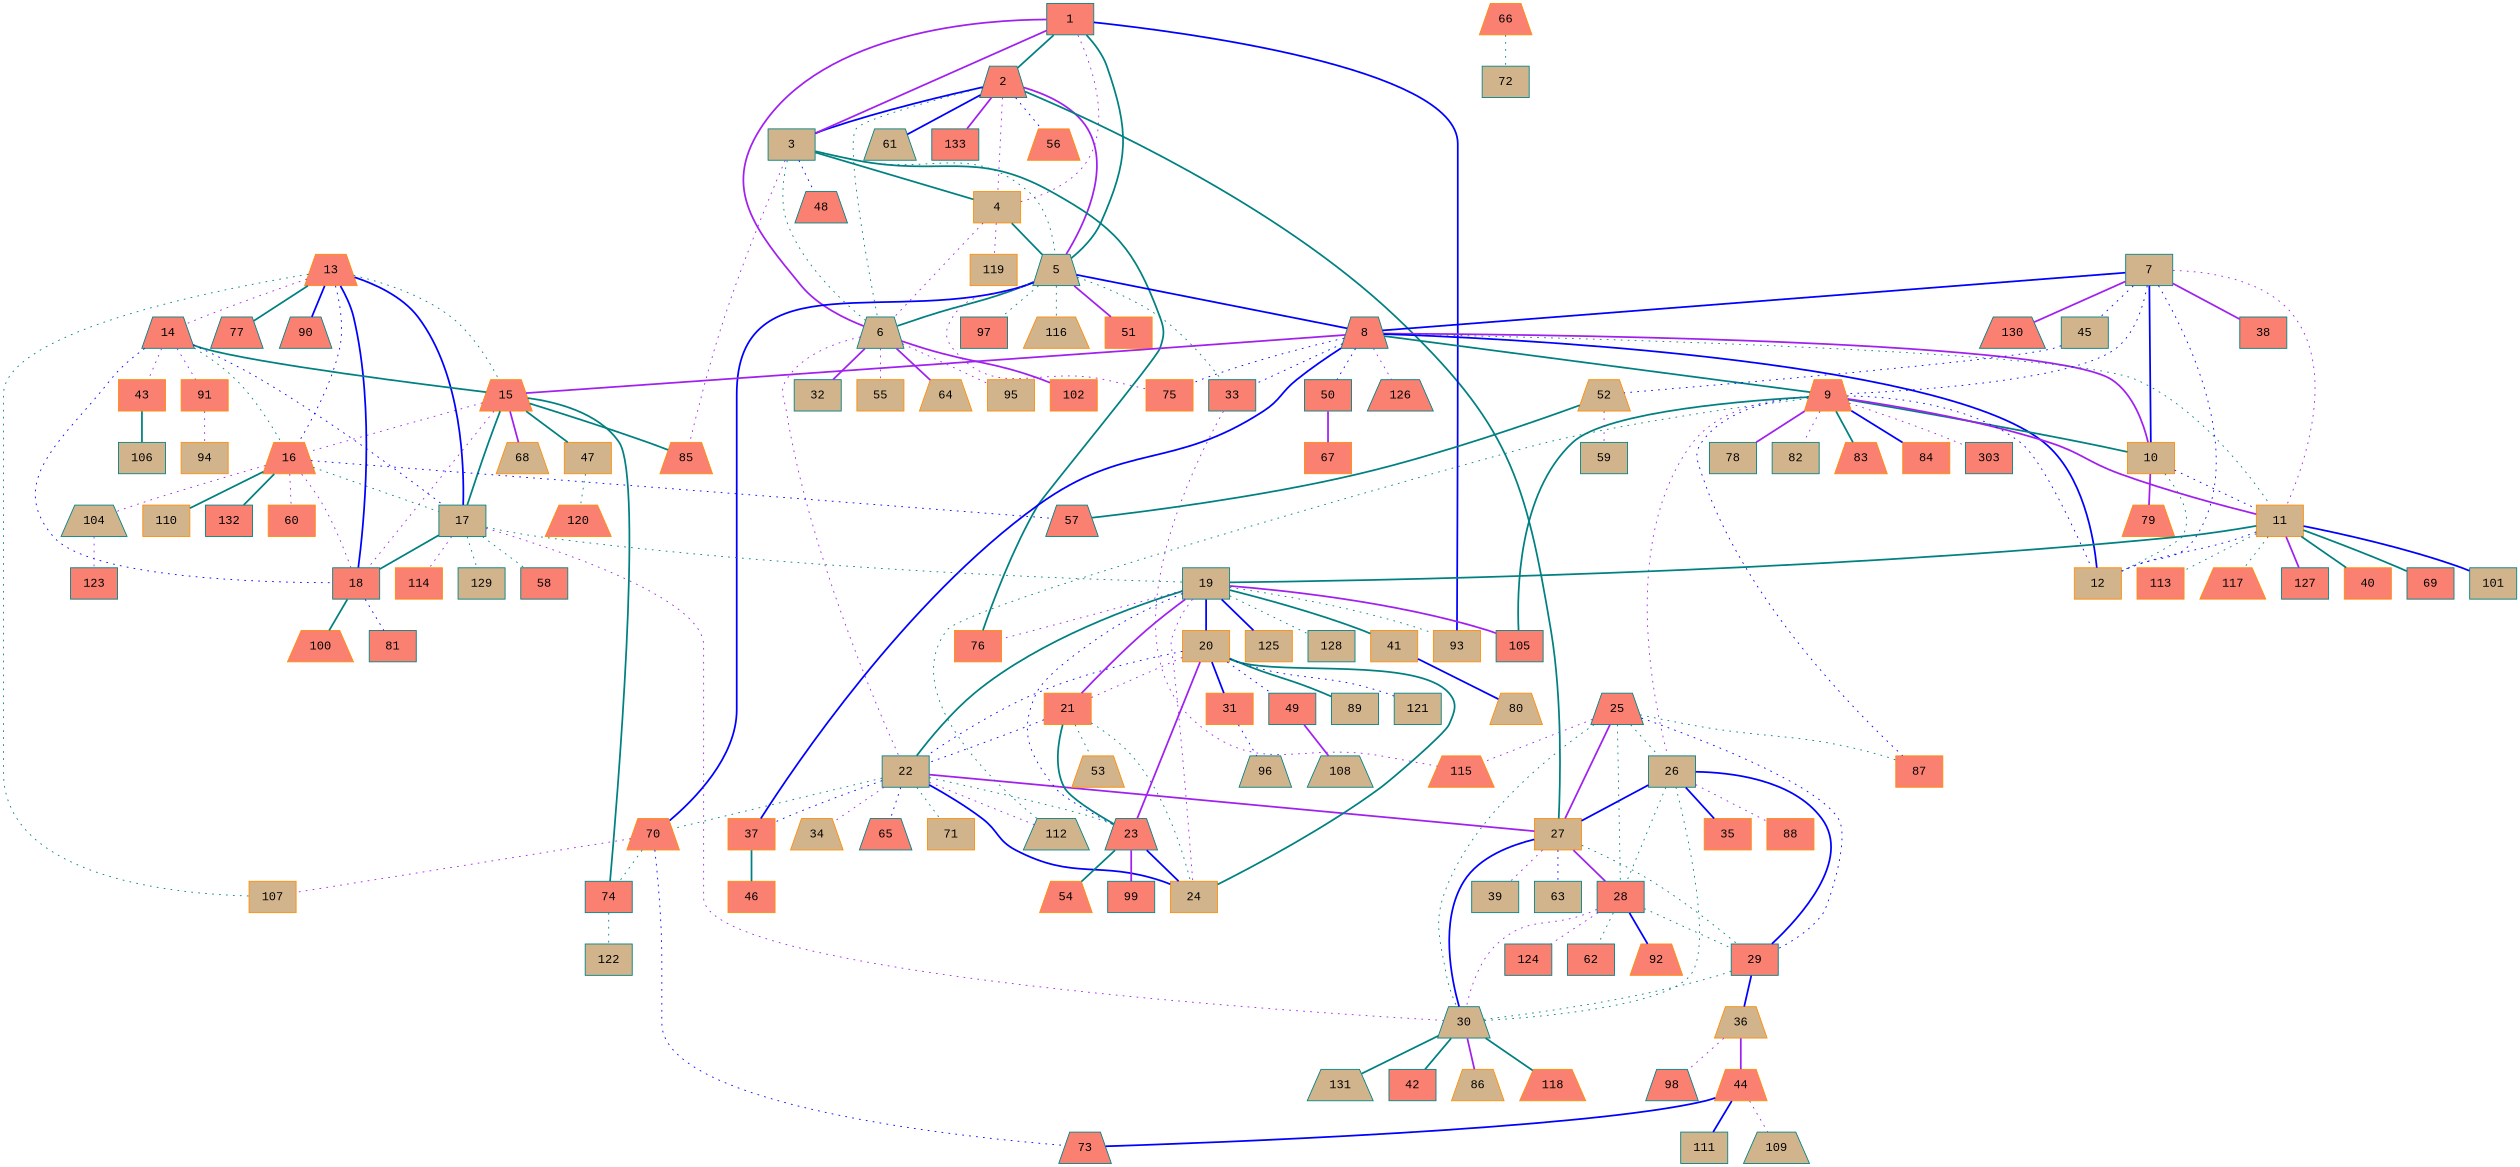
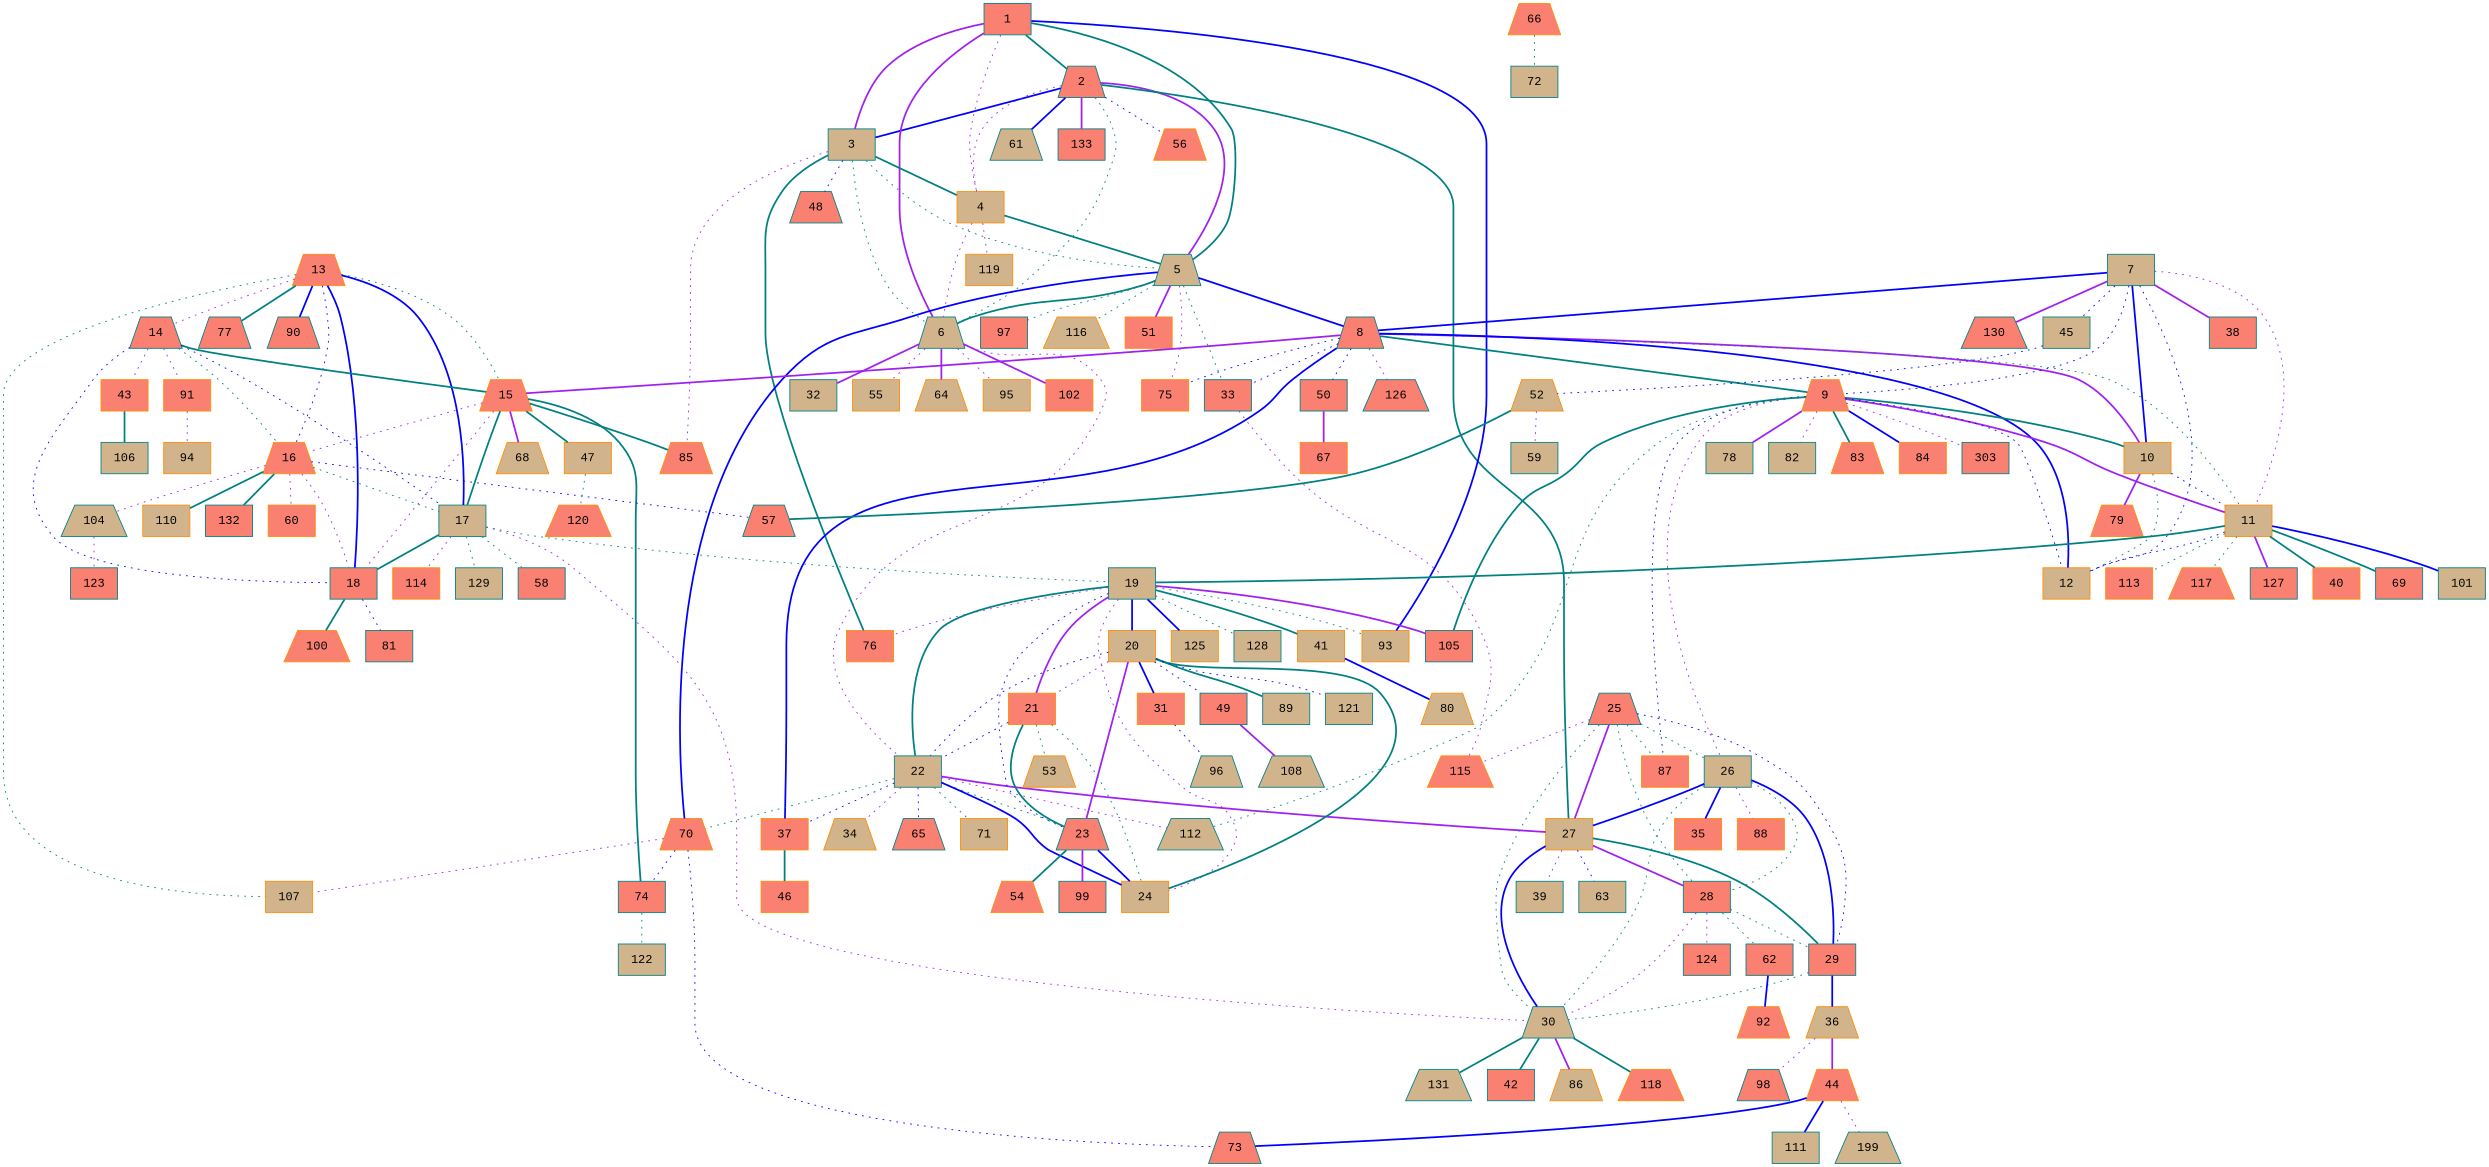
edge "70" -- "74": color teal -> blue
edge "27" -- "29": style dotted -> bold
edge "28" -- "92": now "62" -- "92"
node "109": label "109" -> "199"
